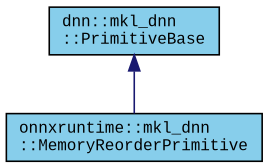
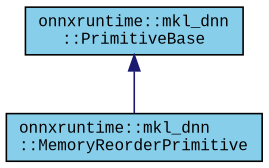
node "dnn::mkl_dnn ::PrimitiveBase": label "dnn::mkl_dnn ::PrimitiveBase" -> "onnxruntime::mkl_dnn ::PrimitiveBase"
